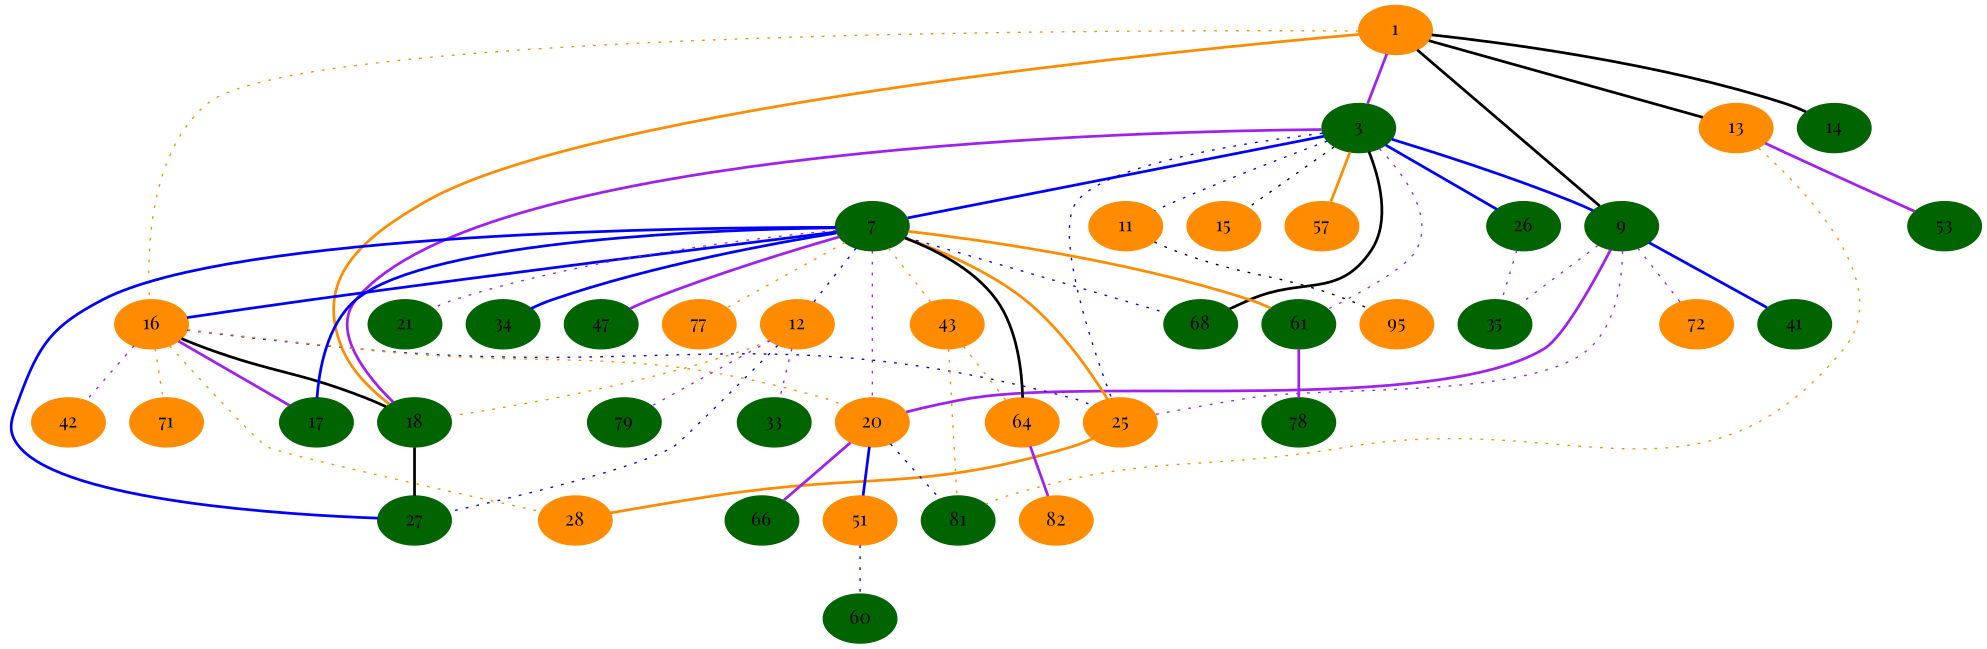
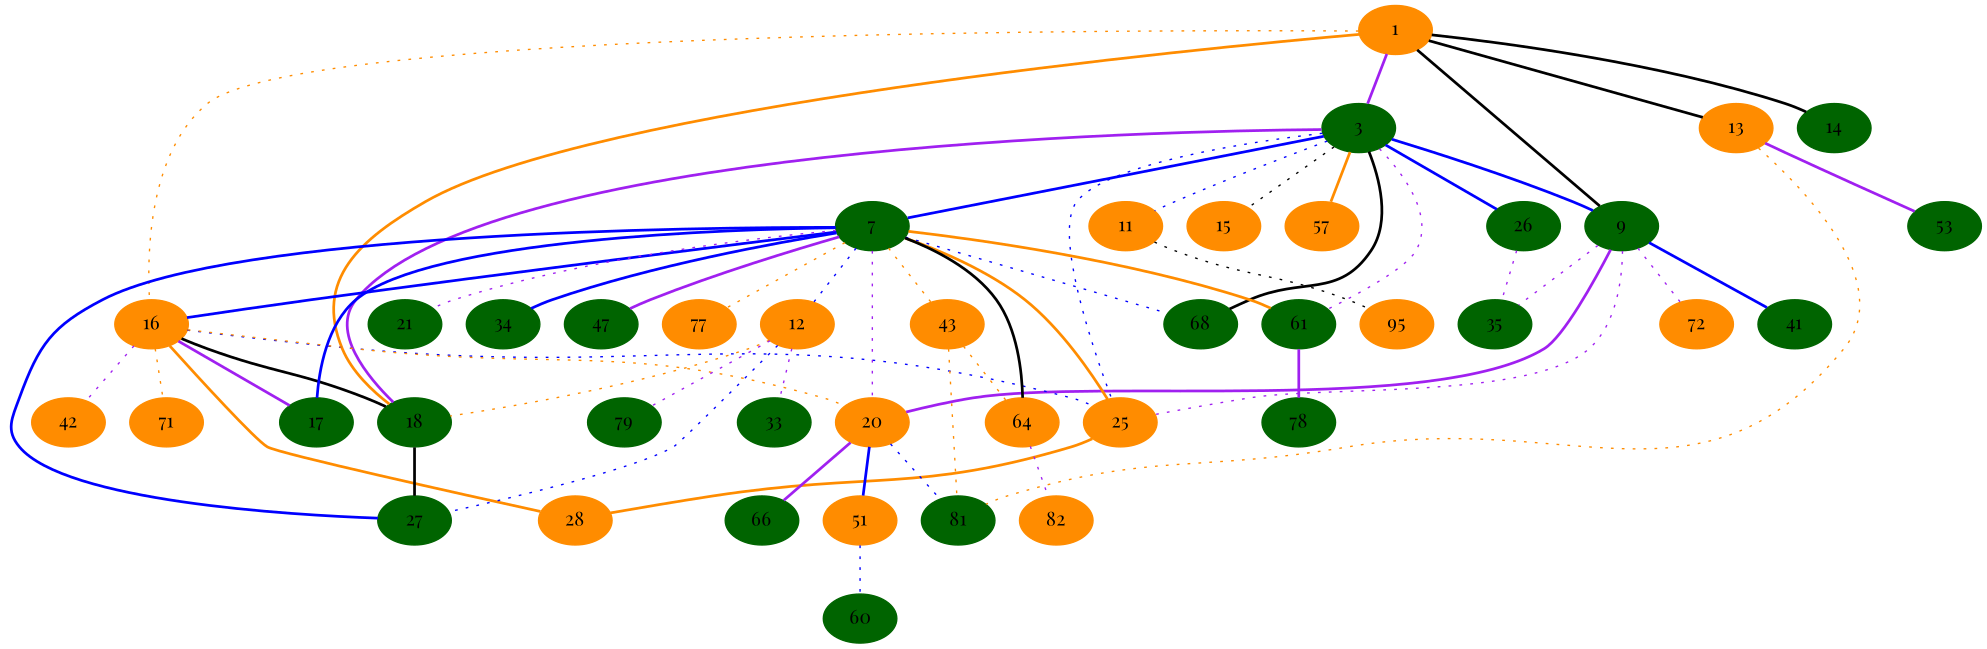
edge "16" -- "28": style dotted -> bold
edge "64" -- "82": style bold -> dotted
